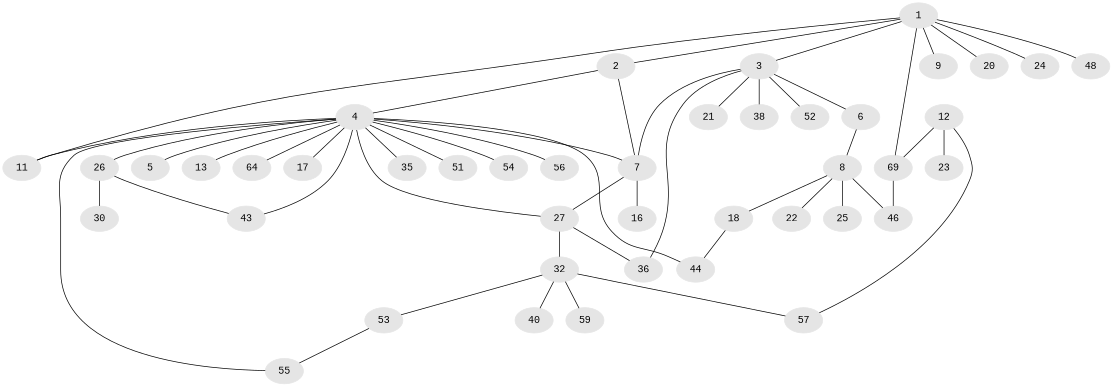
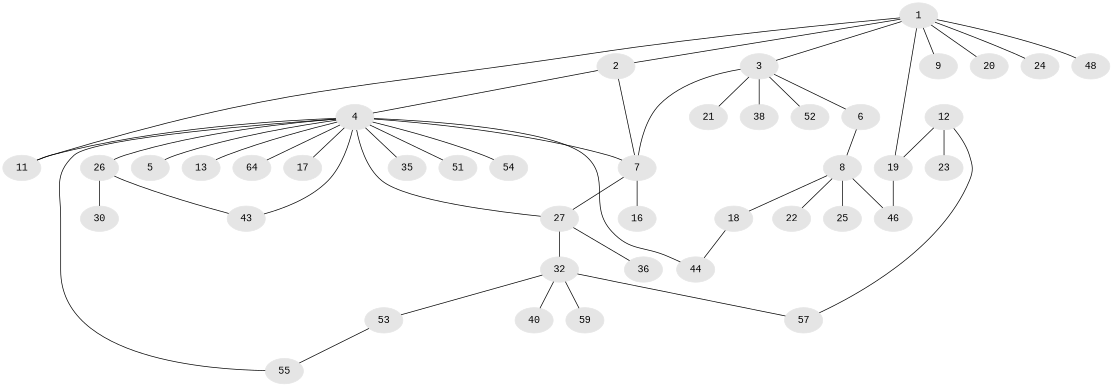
edge "3" -- "36": removed
node "56": removed
node "69": label "69" -> "19"
